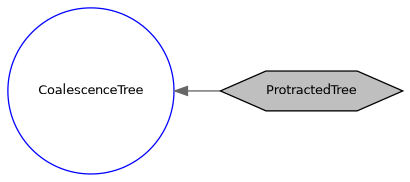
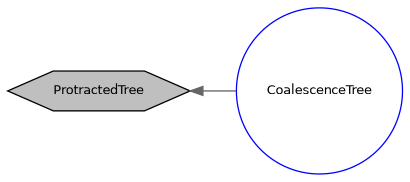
edge "ProtractedTree" -> "CoalescenceTree": reversed
